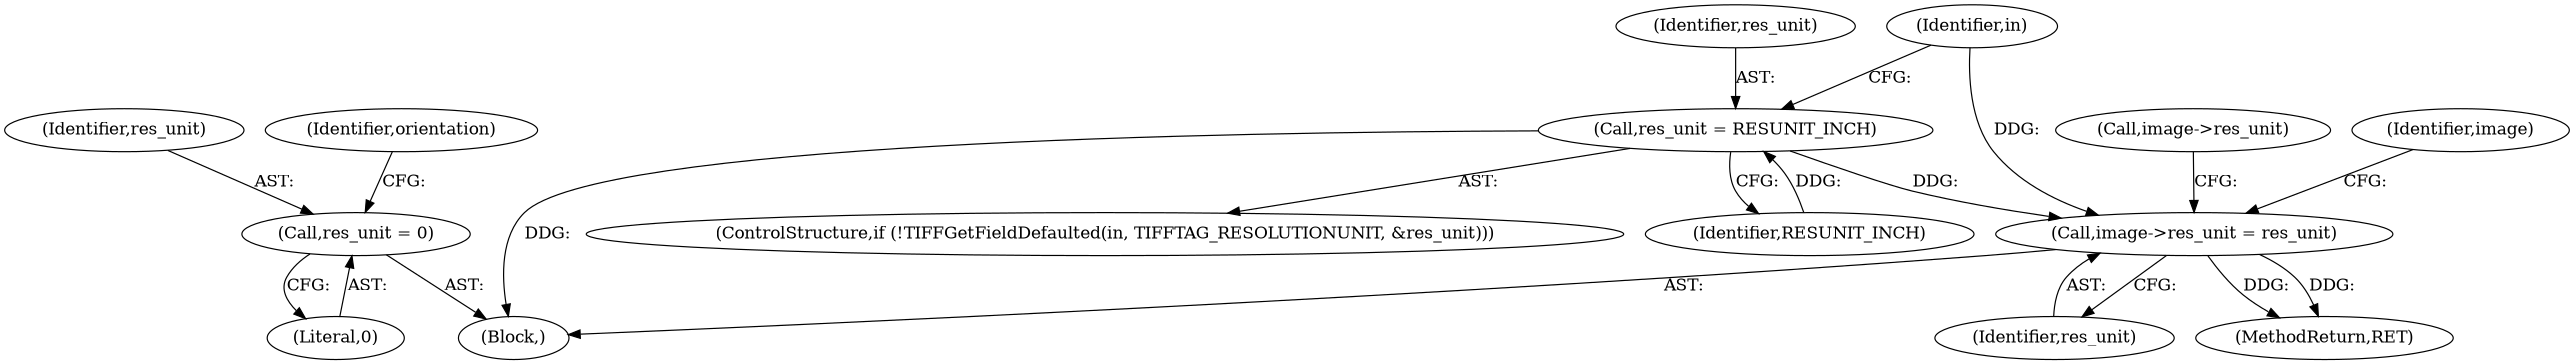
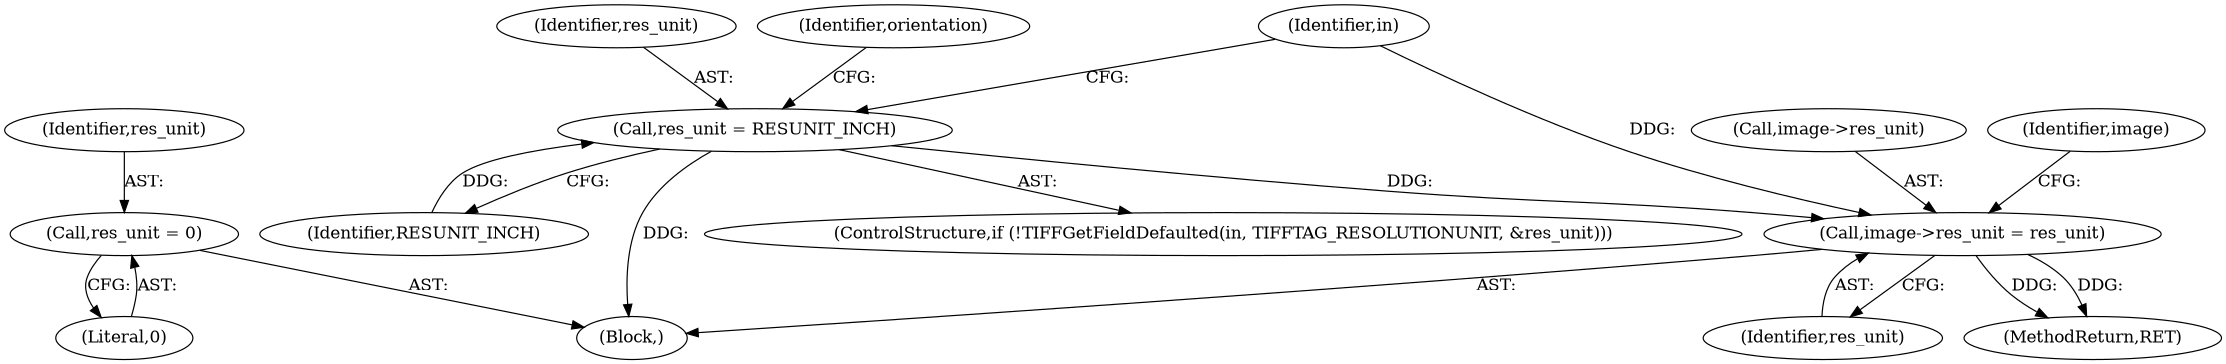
edge "(Identifier,orientation)" -> "(Call,res_unit = 0)": now "(Identifier,orientation)" -> "(Call,res_unit = RESUNIT_INCH)"
edge "(Call,image->res_unit)" -> "(Call,image->res_unit = res_unit)": label "CFG: " -> "AST: "
